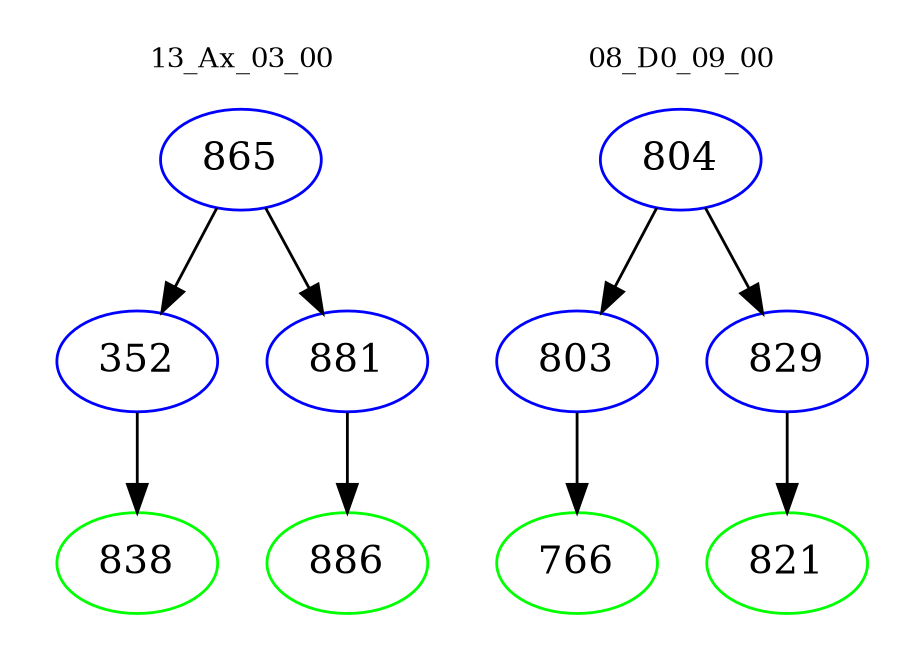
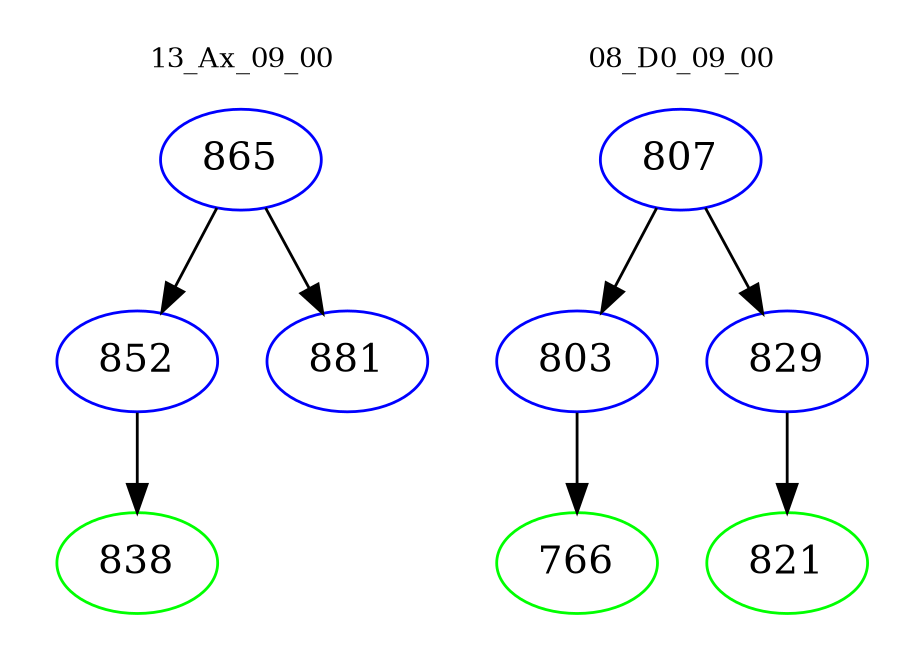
cluster "13_Ax_03_00": label "13_Ax_03_00" -> "13_Ax_09_00"
node "804": label "804" -> "807"
node "352": label "352" -> "852"
node "886": removed
